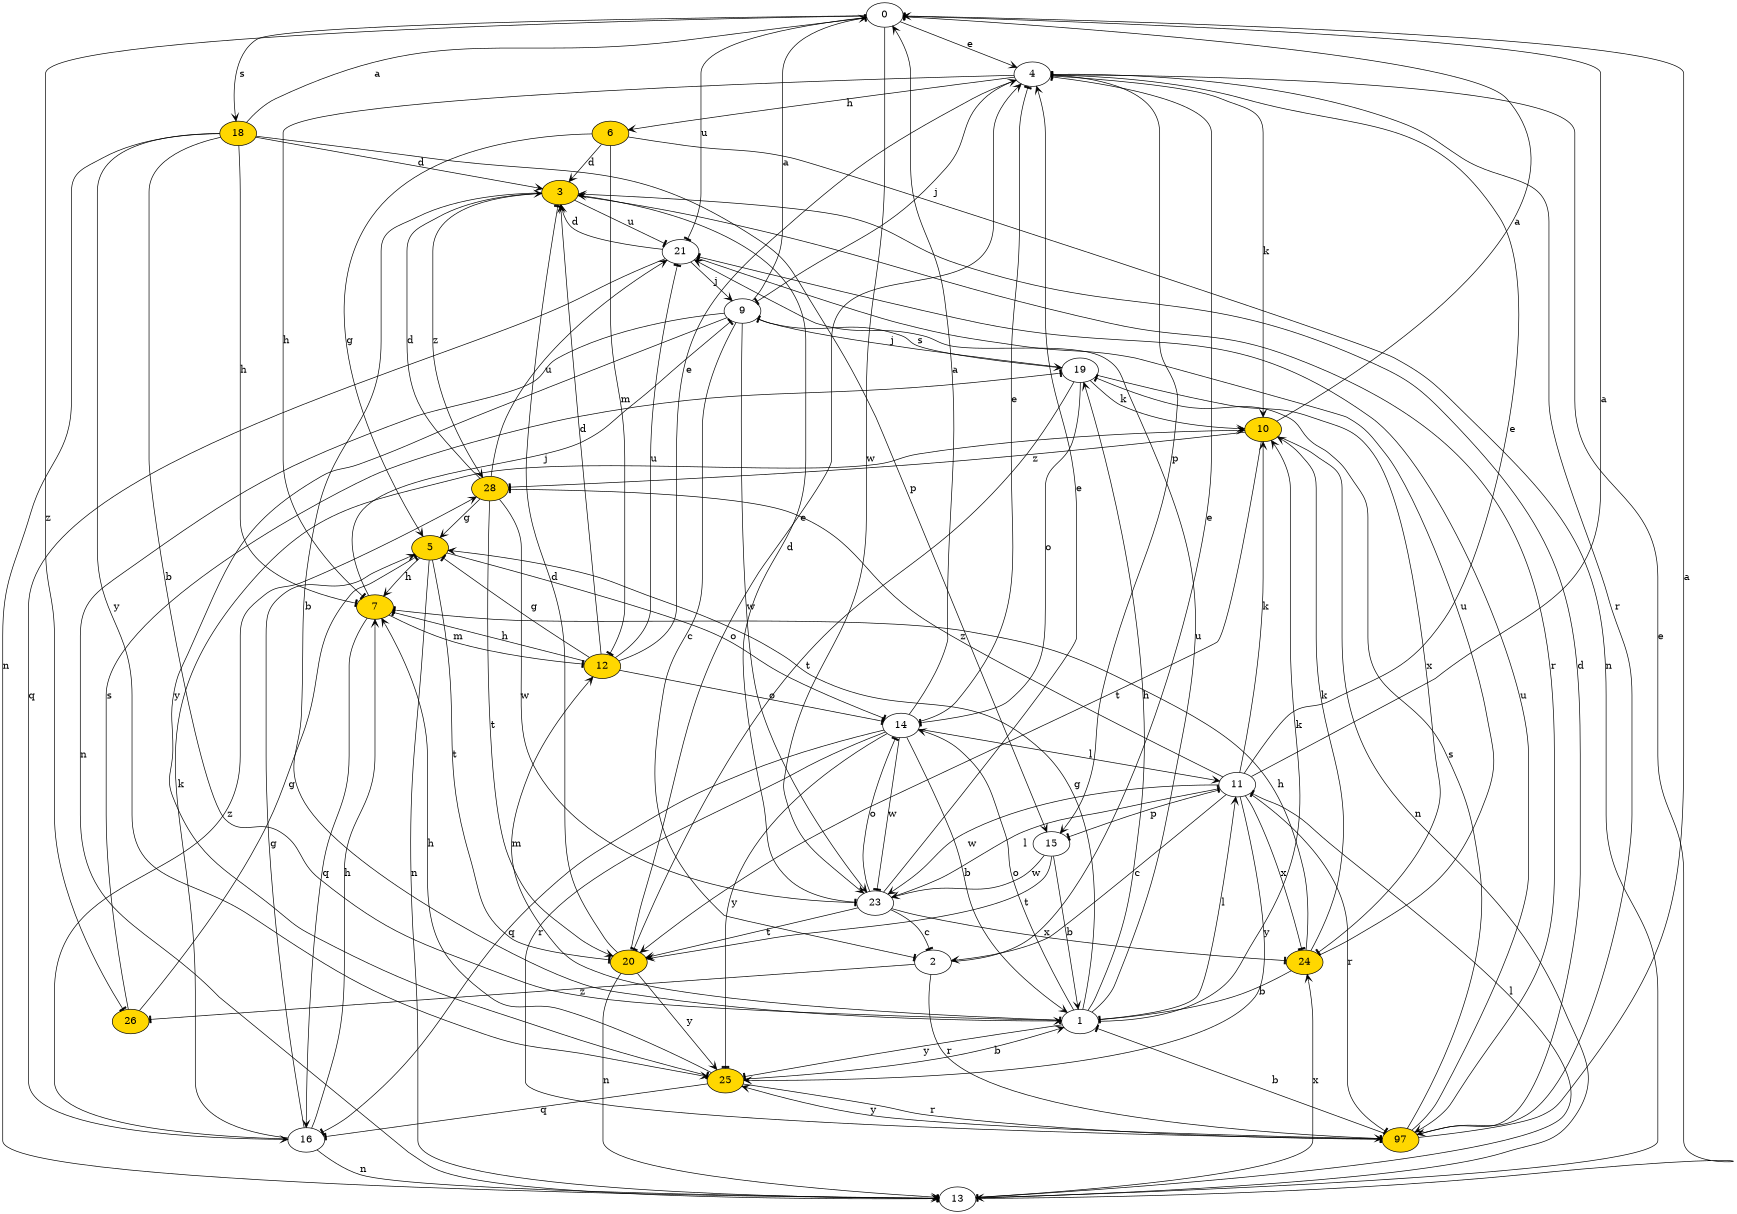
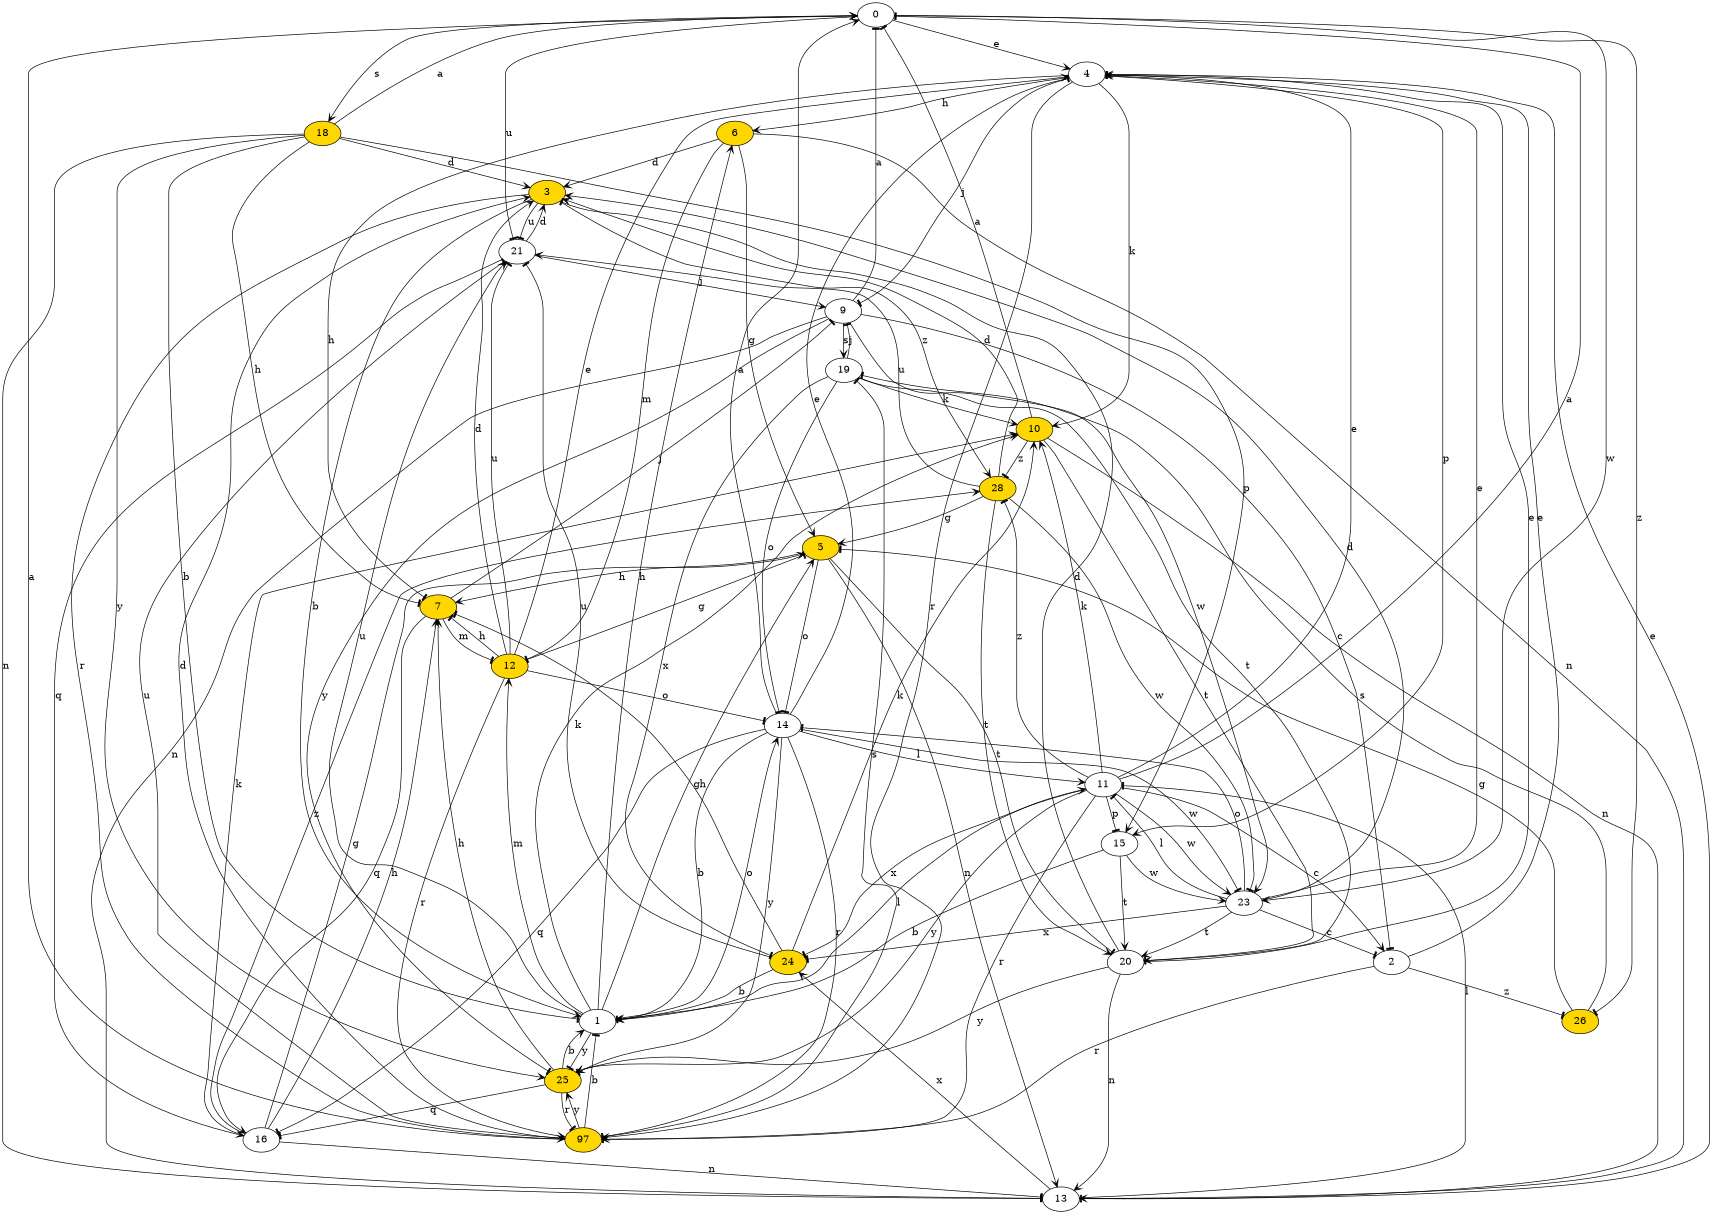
edge "1" -> "19": now "1" -> "6"
edge "12" -> "97": added, label "r"
node "20": fillcolor gold -> white
